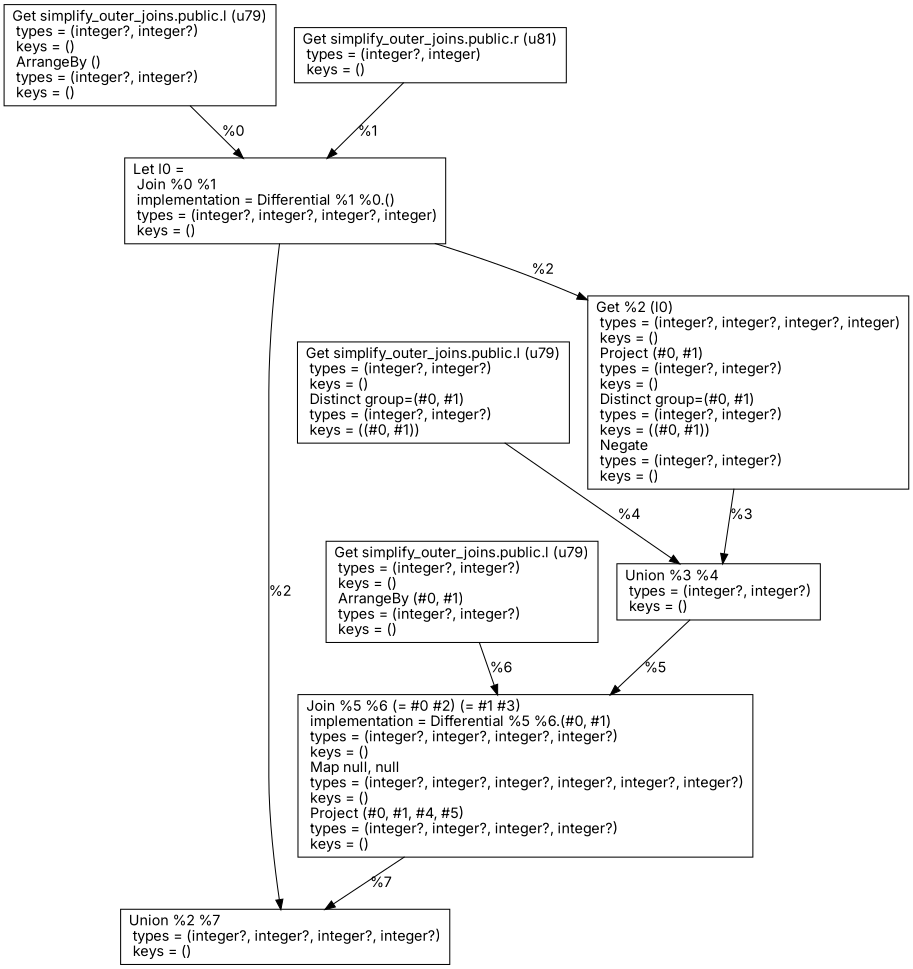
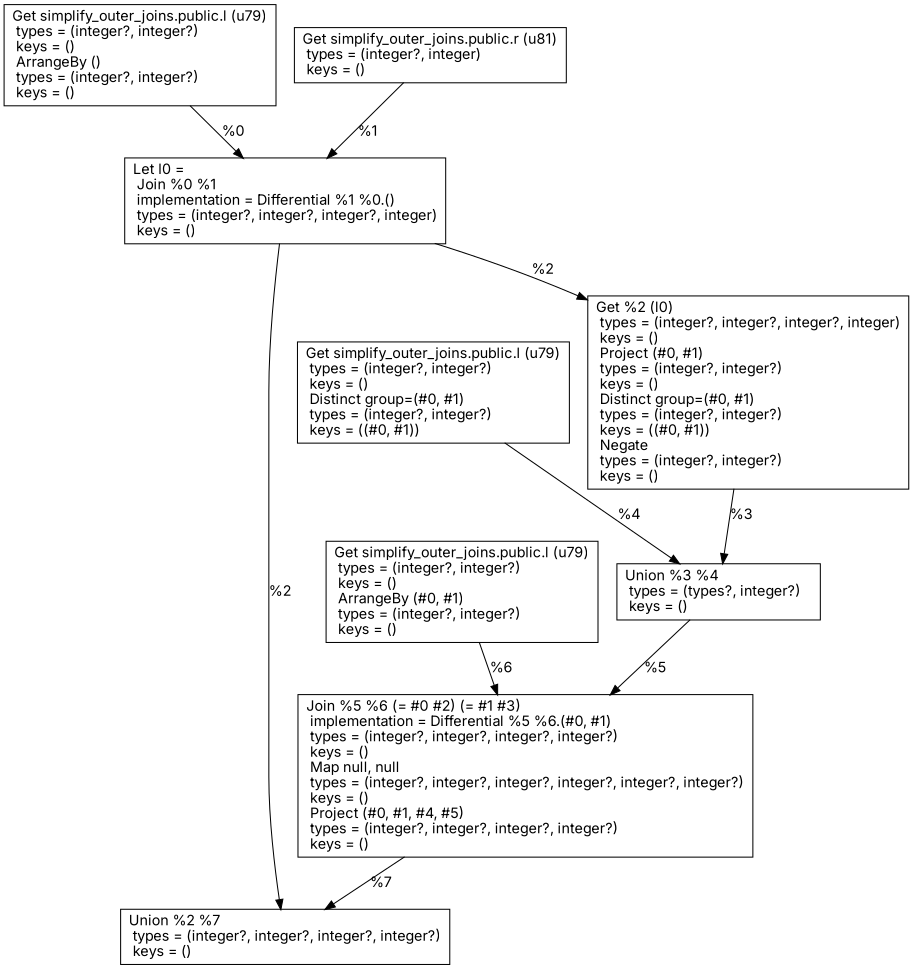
node "Union %3 %4 types = (integer?, integer?) keys = ()": label "Union %3 %4 types = (integer?, integer?) keys = ()" -> "Union %3 %4 types = (types?, integer?) keys = ()"
